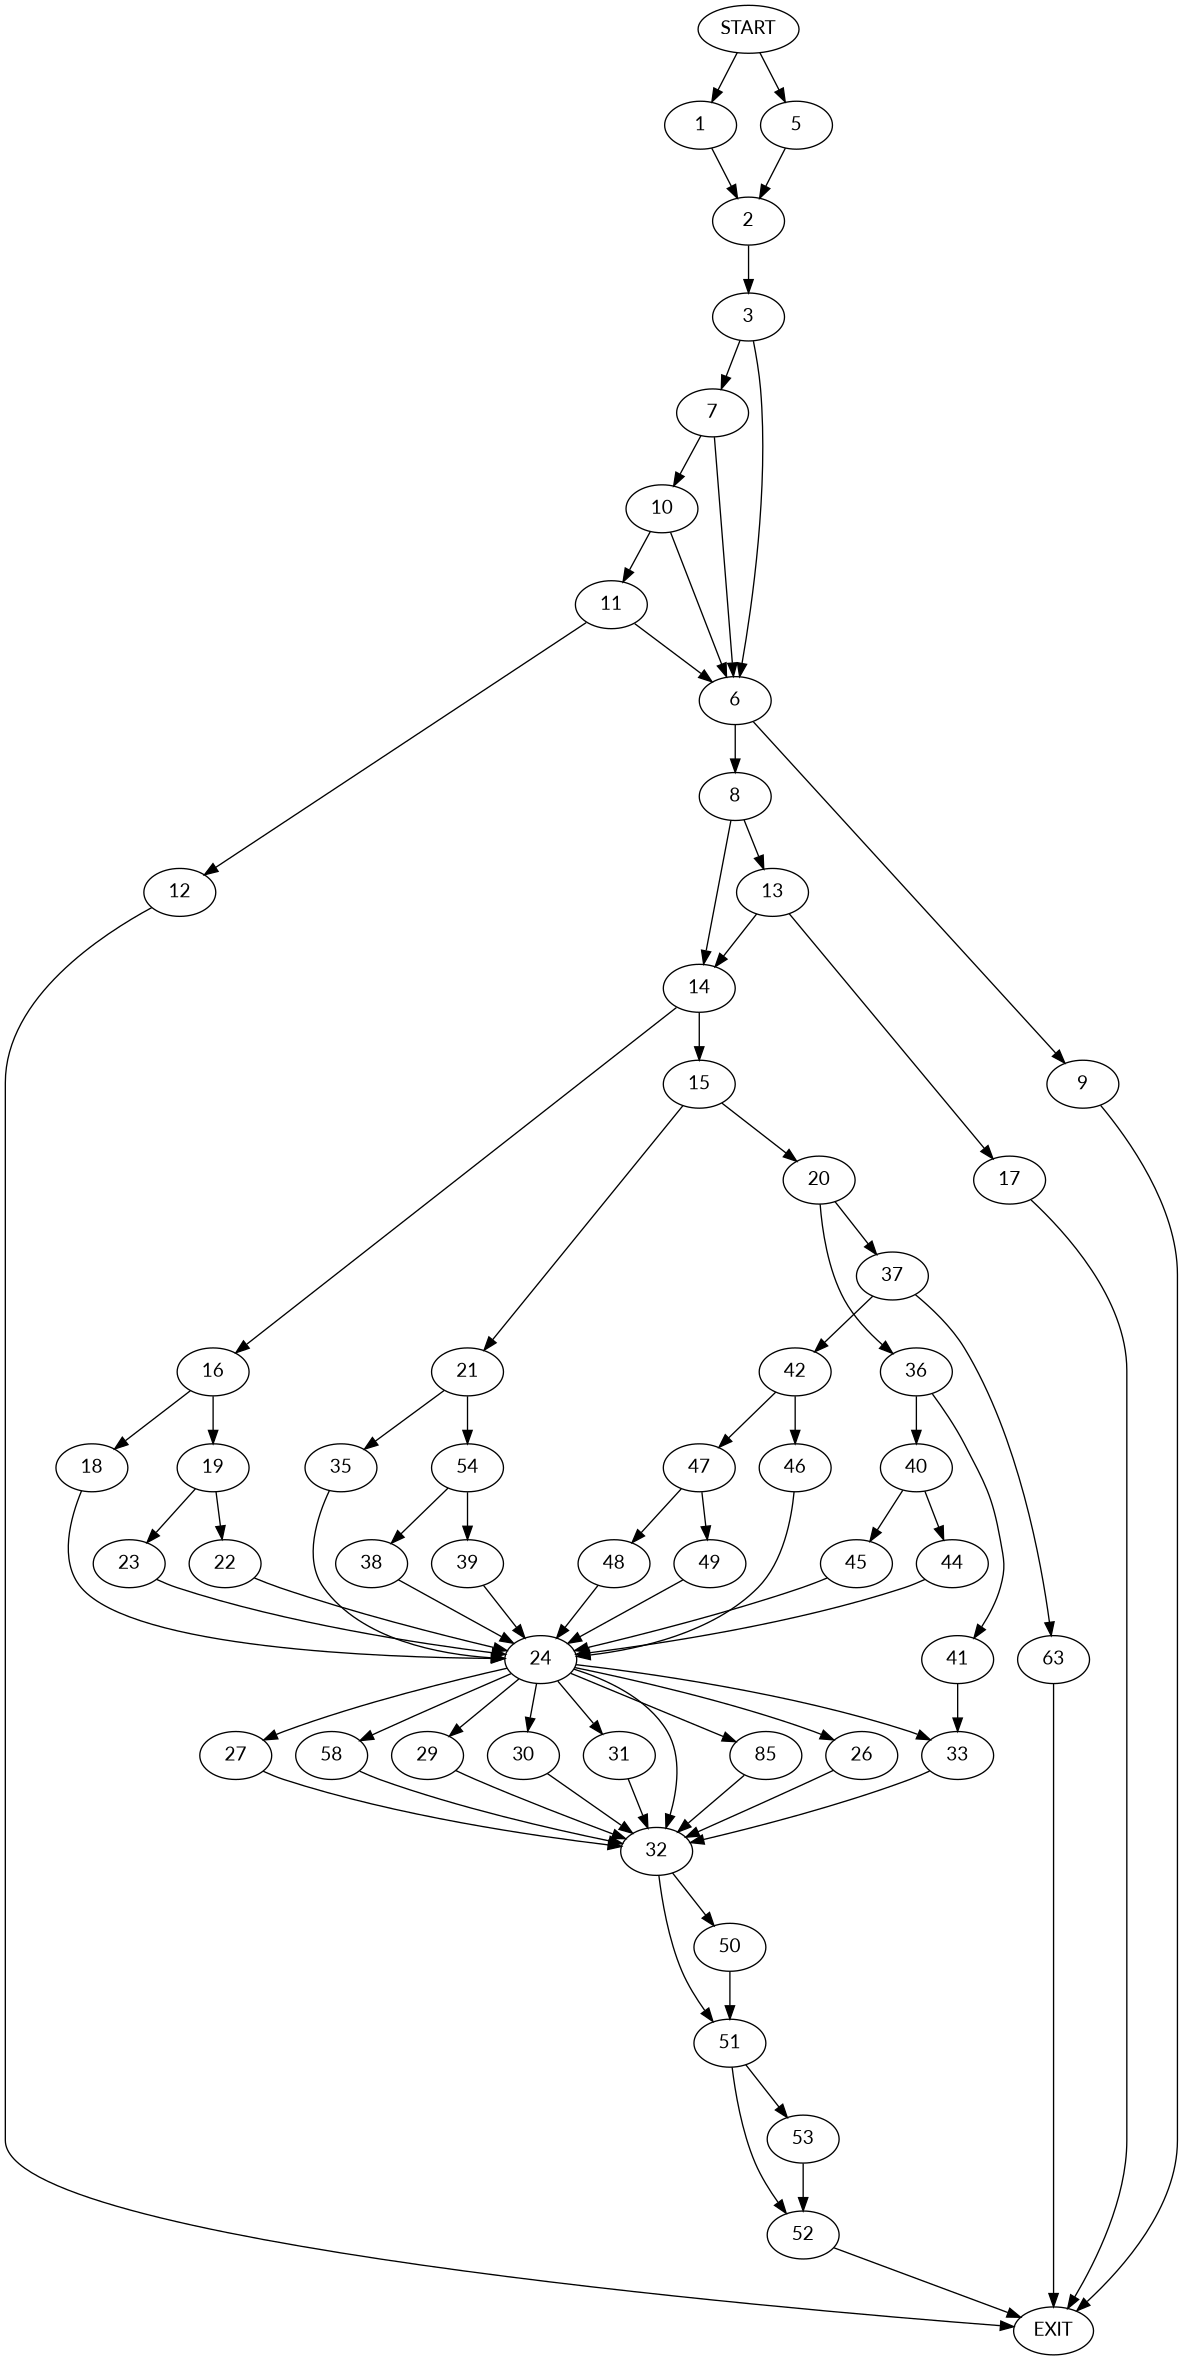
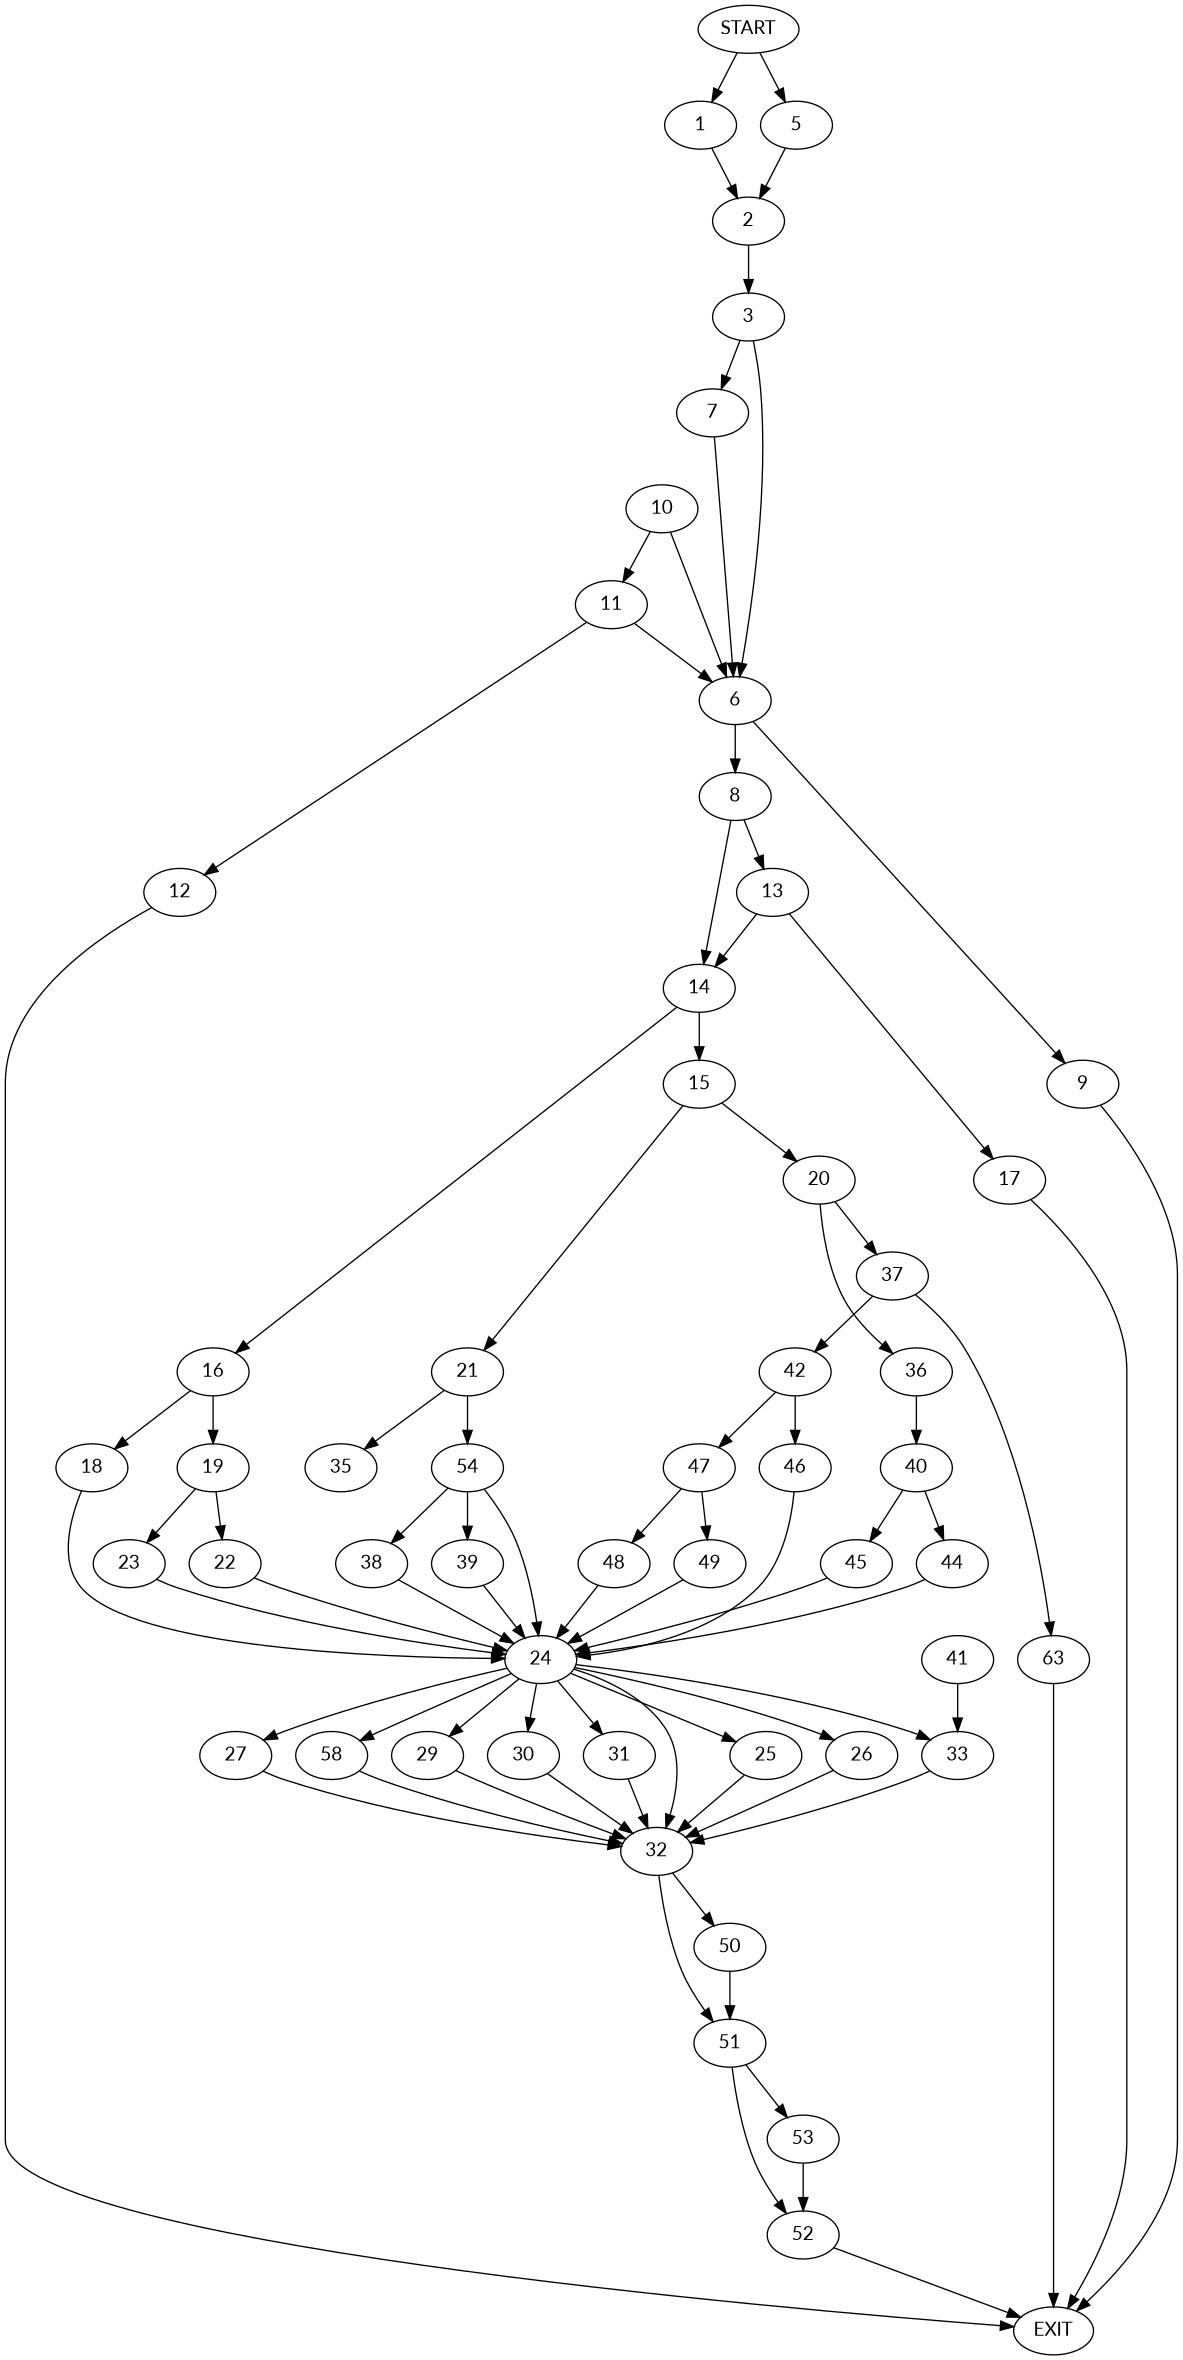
edge "7" -> "10": removed
edge "36" -> "41": removed
edge "35" -> "24": now "54" -> "24"
node "85": label "85" -> "25"
